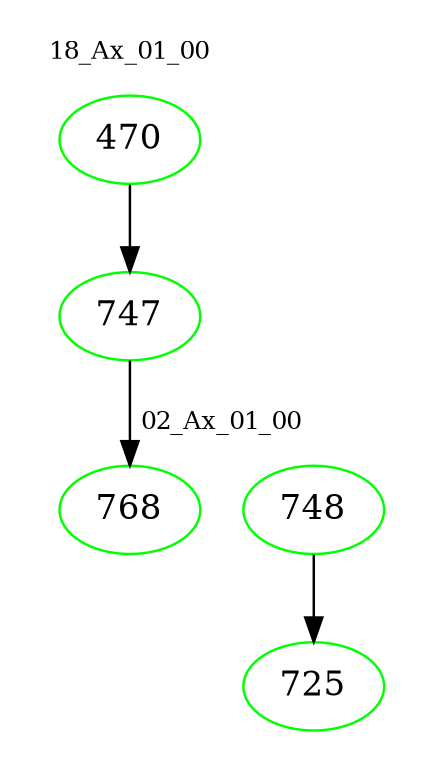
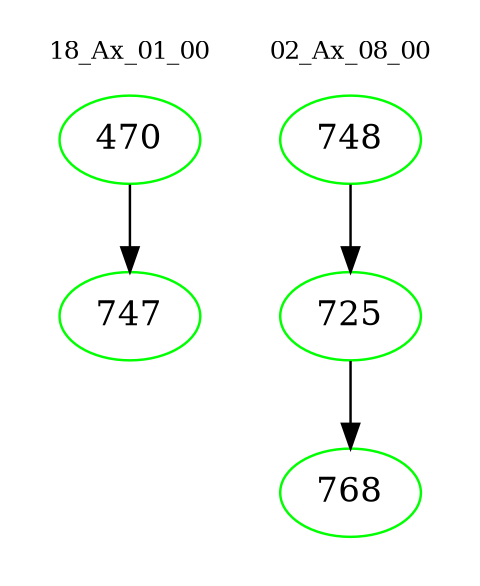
edge "747" -> "768": now "725" -> "768"
cluster "02_Ax_01_00": label "02_Ax_01_00" -> "02_Ax_08_00"
